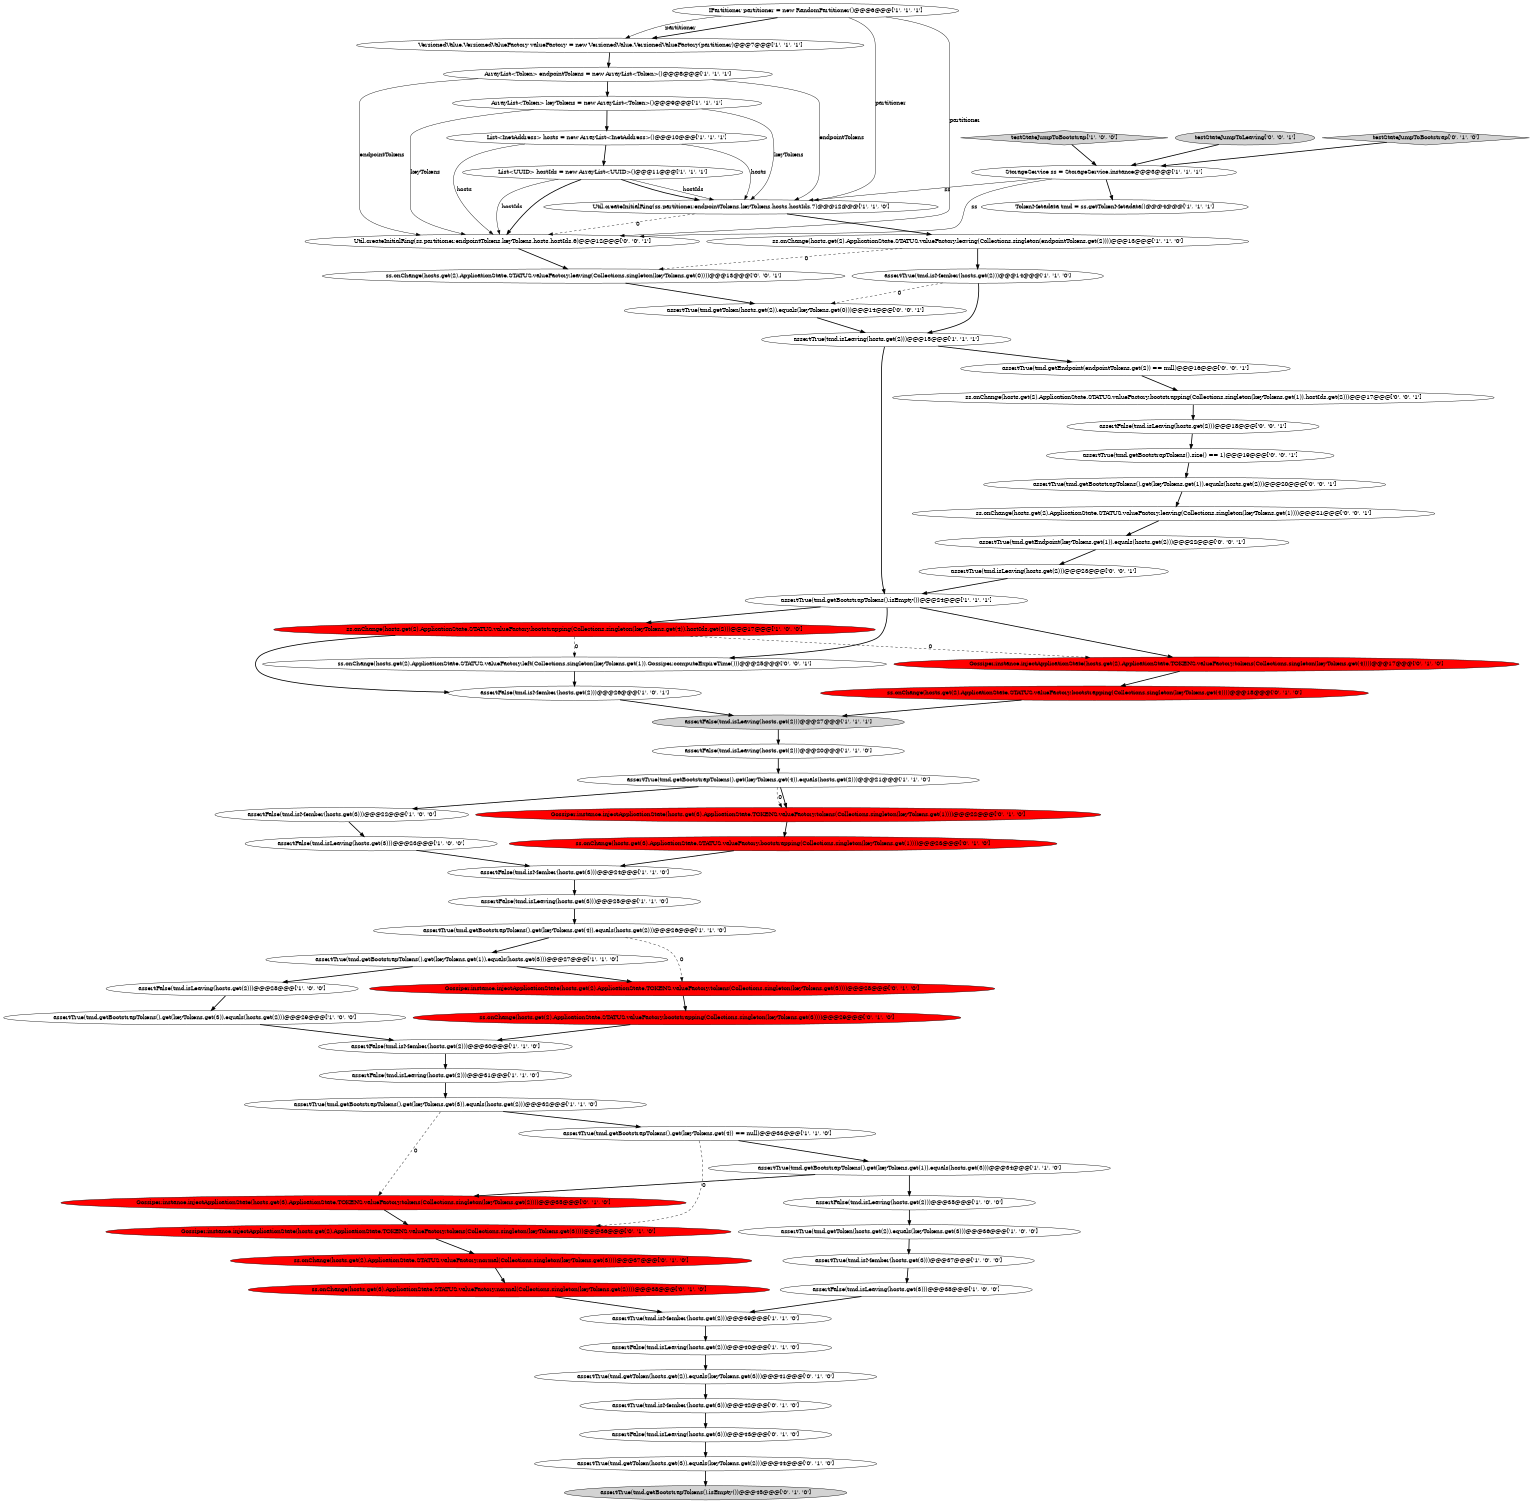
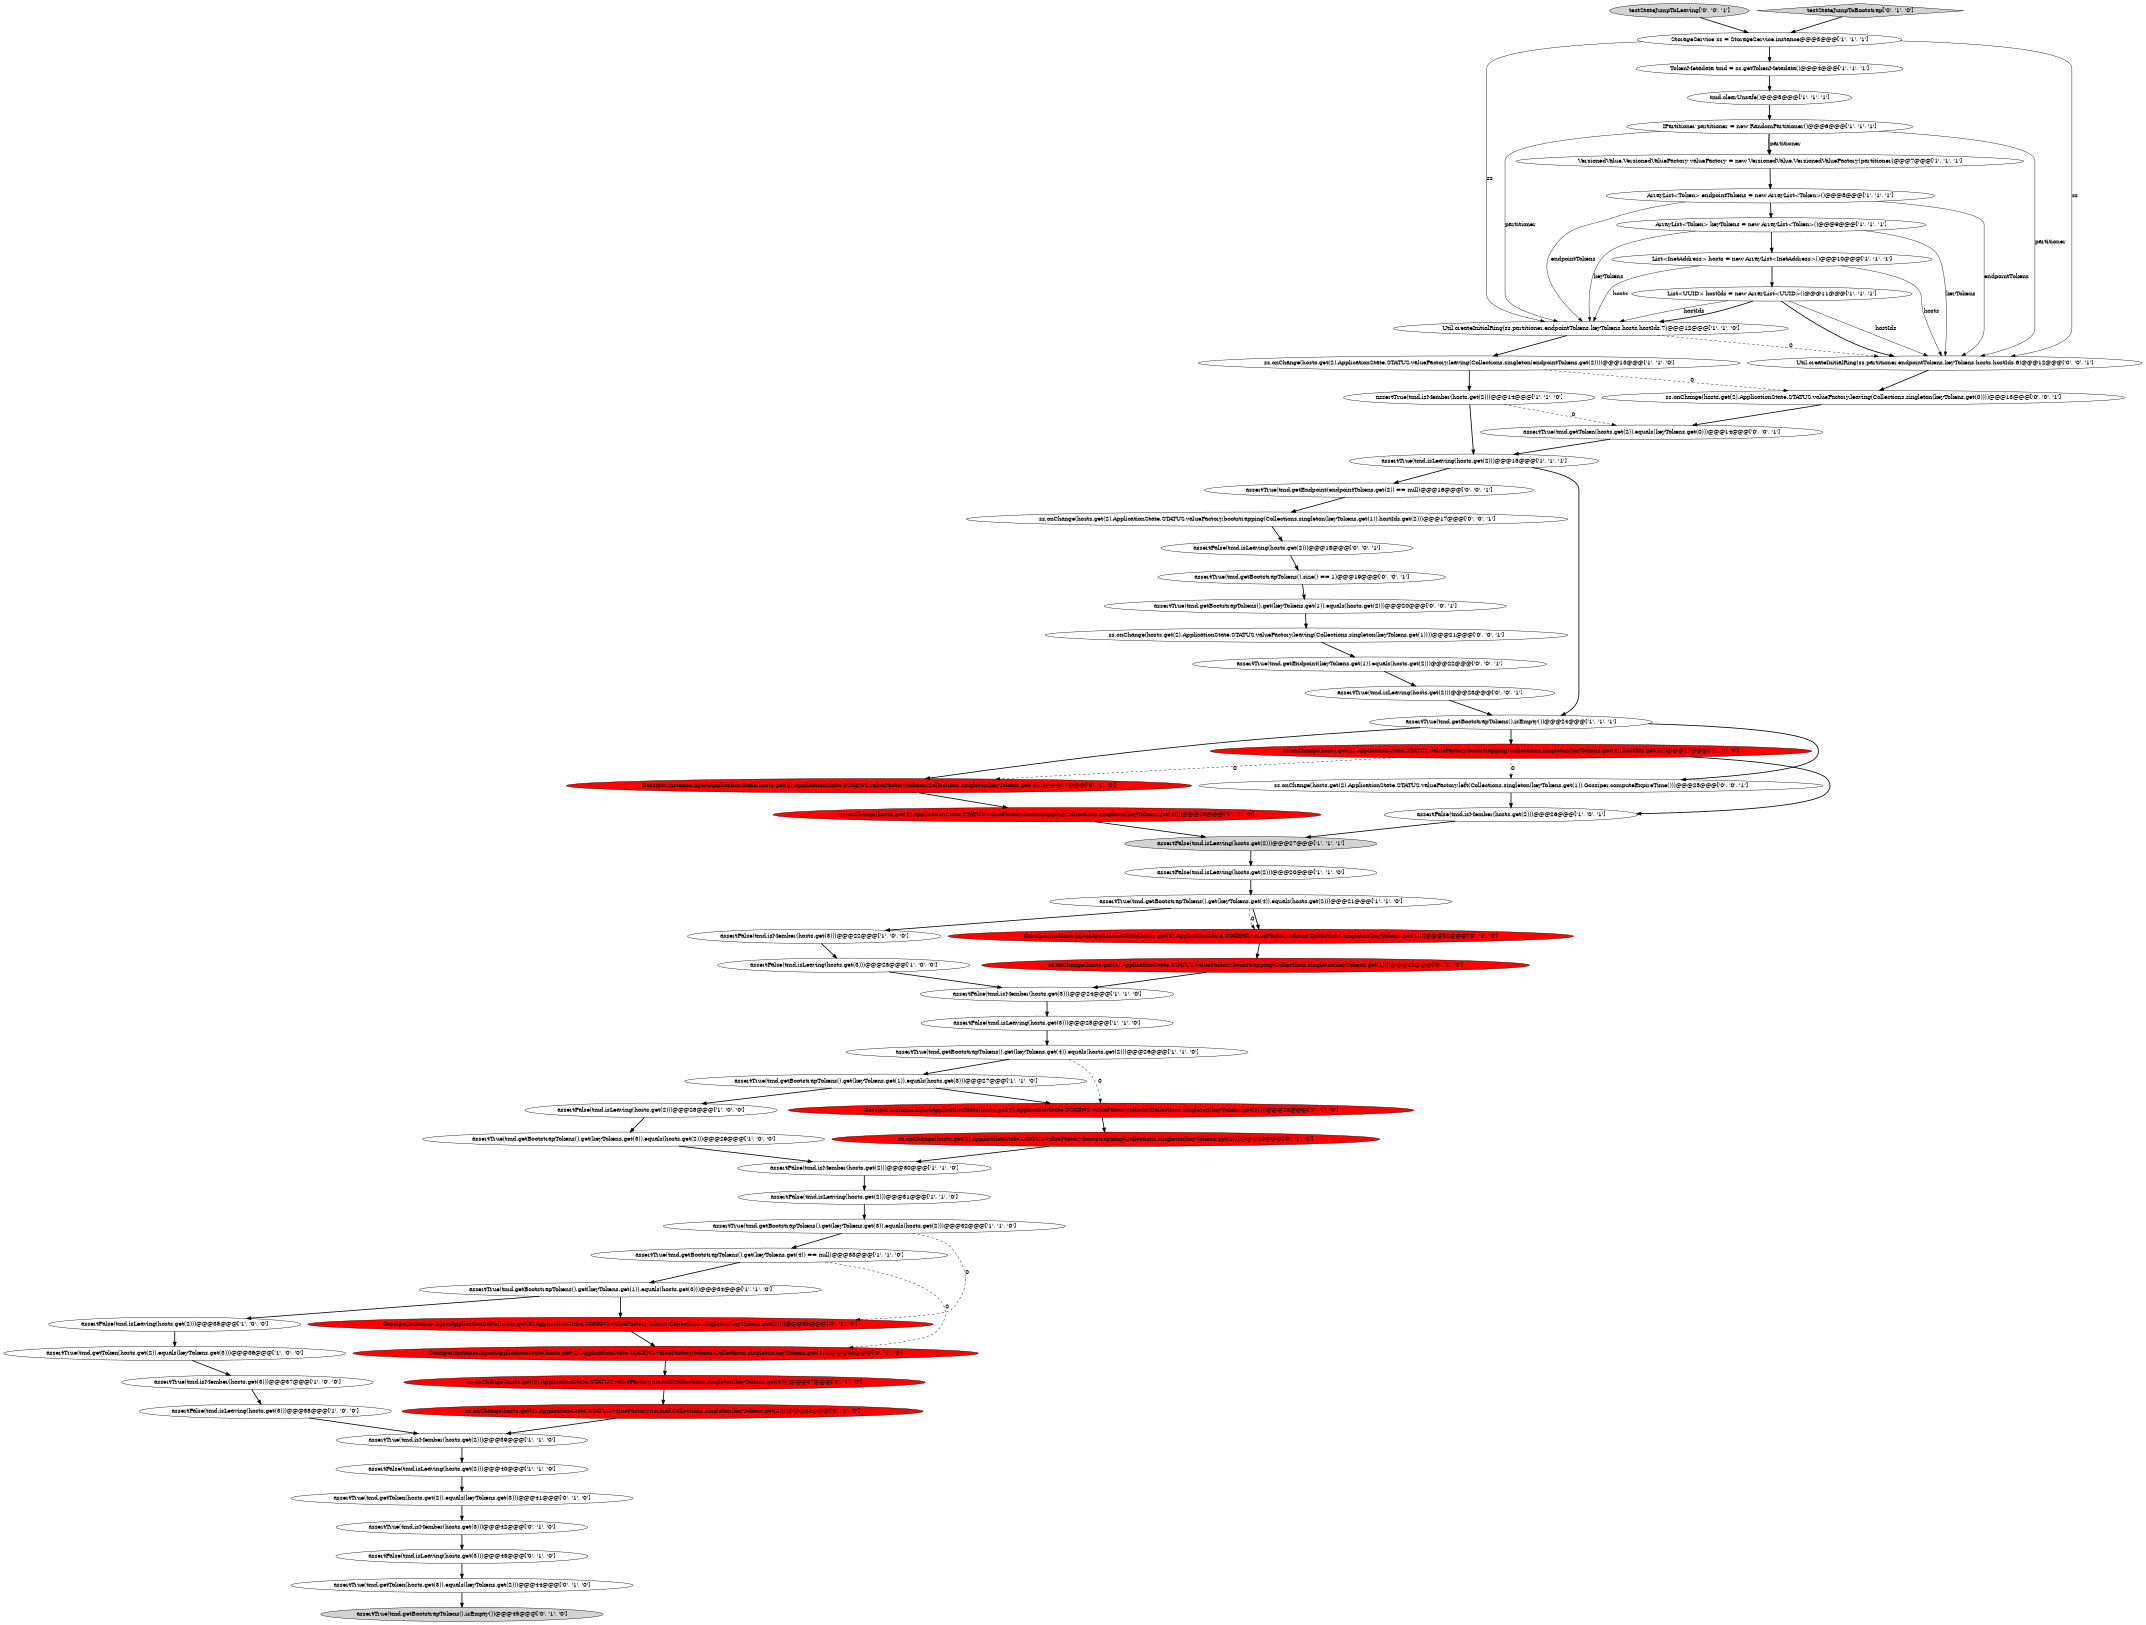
node "tmd.clearUnsafe()@@@5@@@['1', '1', '1']": added
node "testStateJumpToBootstrap['1', '0', '0']": removed
